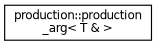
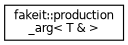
node "production::production _arg< T & >": label "production::production _arg< T & >" -> "fakeit::production _arg< T & >"
